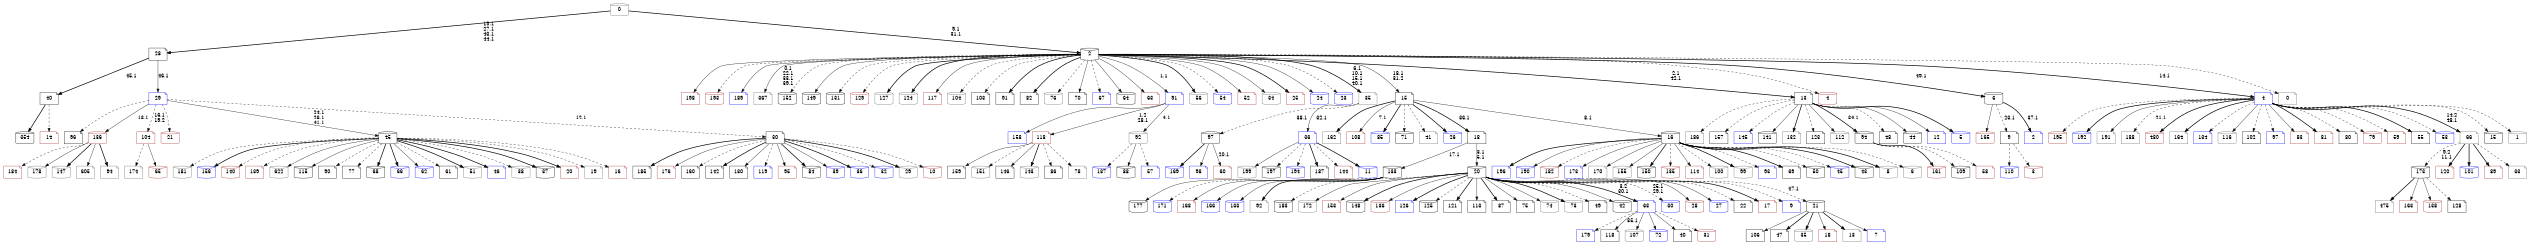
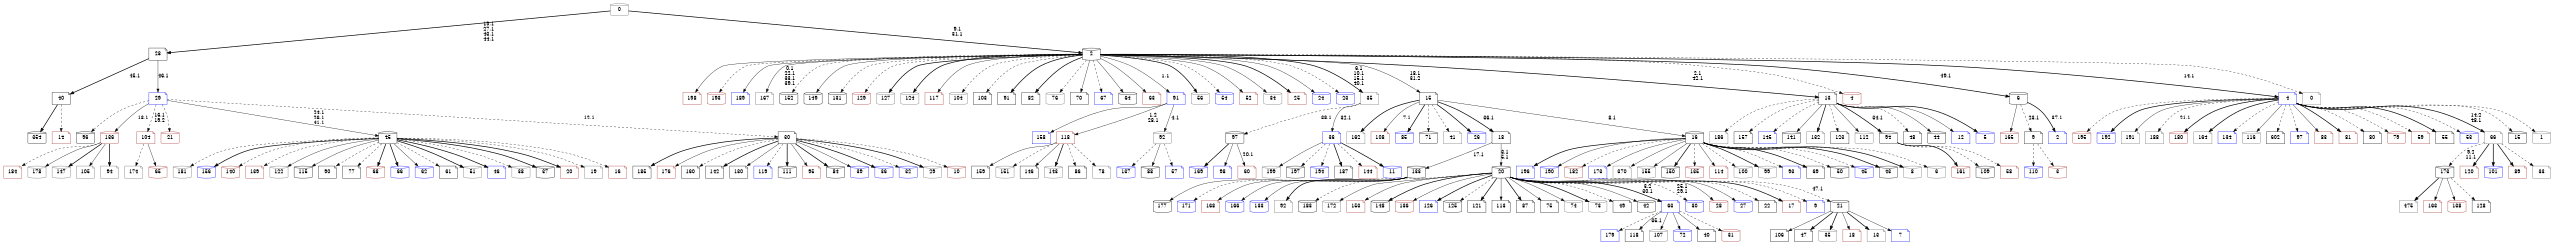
node "367": label "367" -> "167"
node "96": shape note -> cylinder
node "480": label "480" -> "180"
node "102": label "102" -> "602"
node "605": label "605" -> "105"
node "622": label "622" -> "122"
node "68": color black -> brown
node "111": added
node "170": label "170" -> "370"
